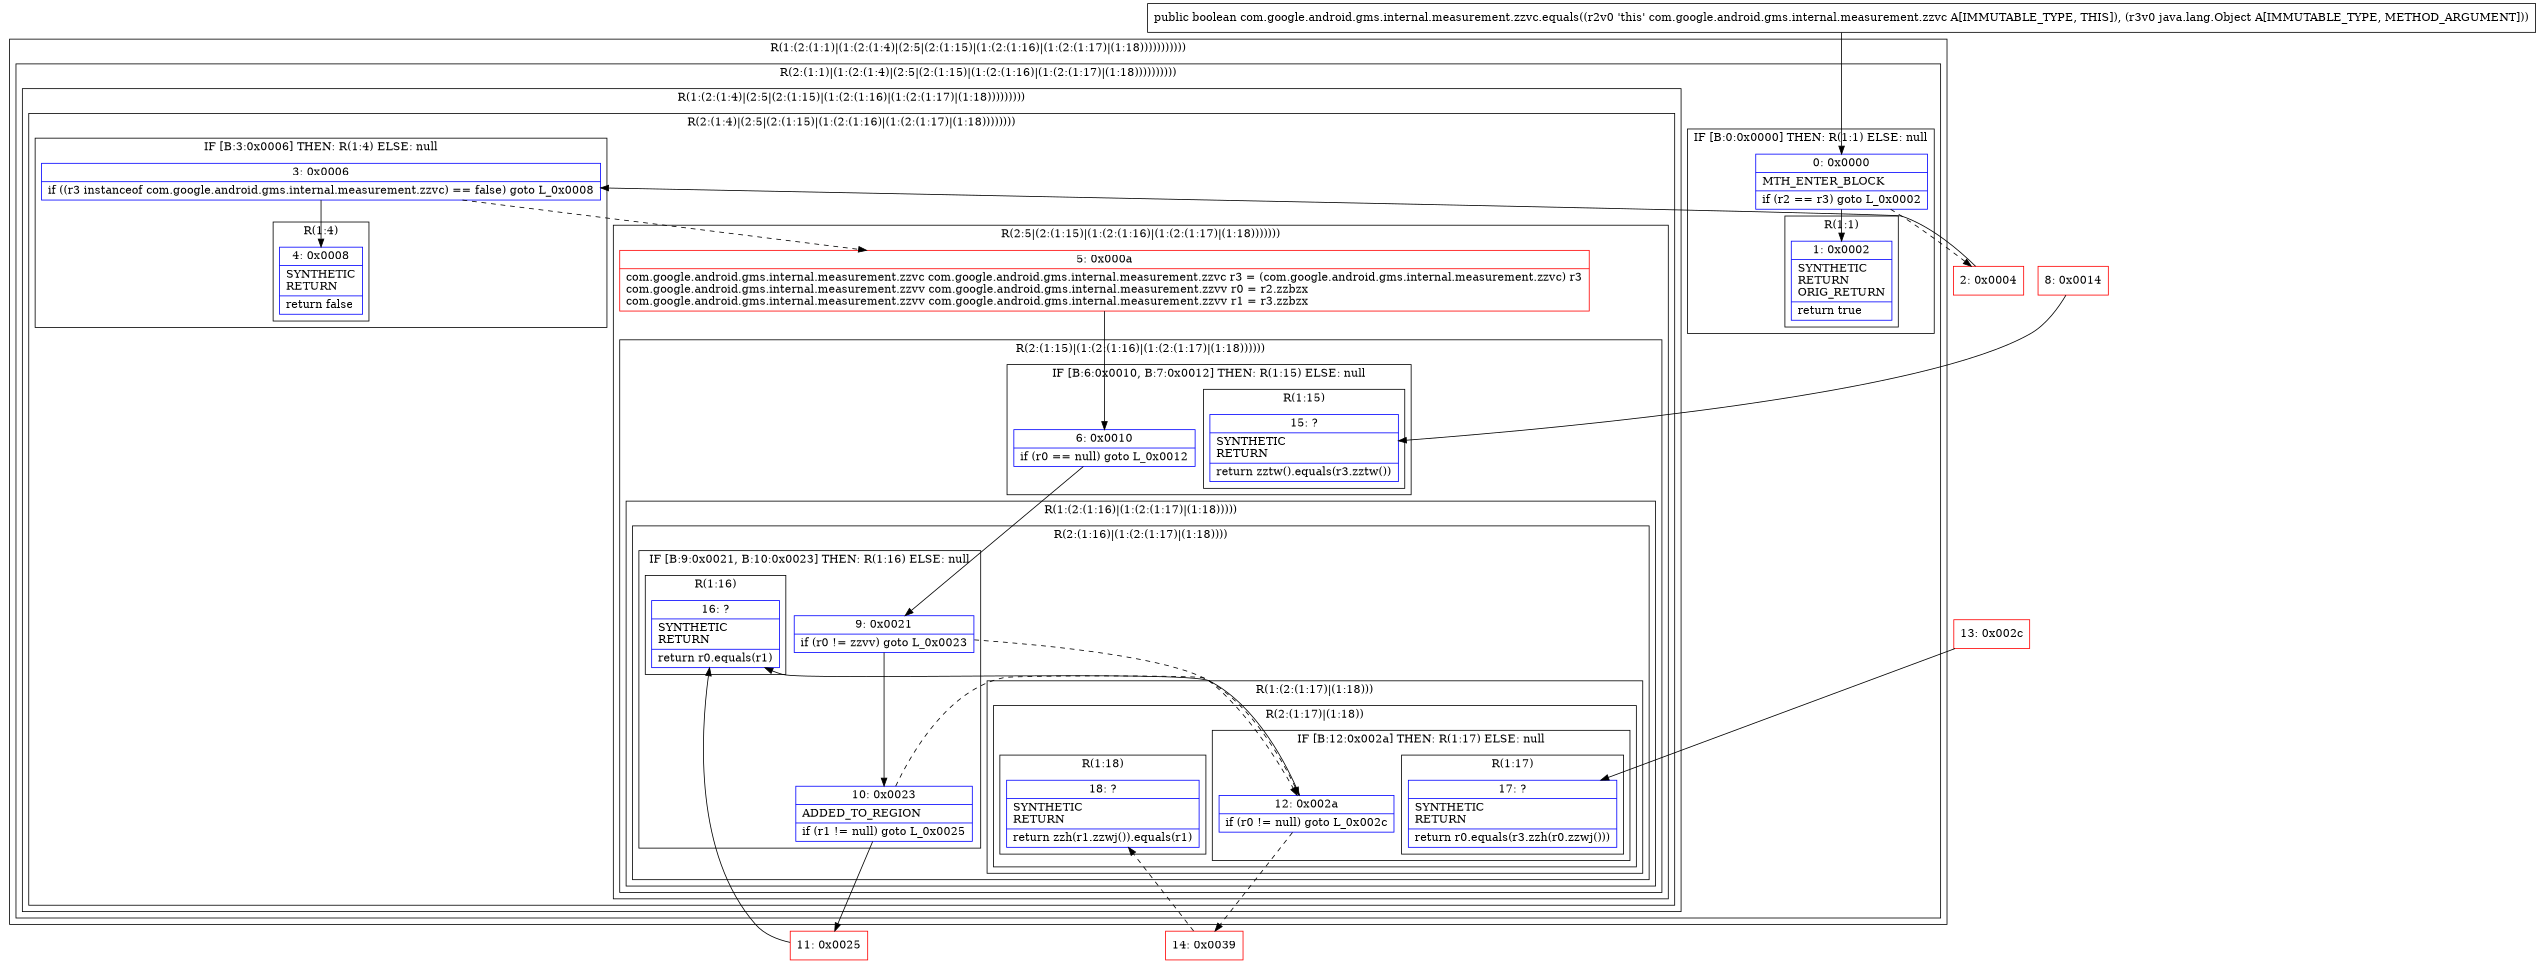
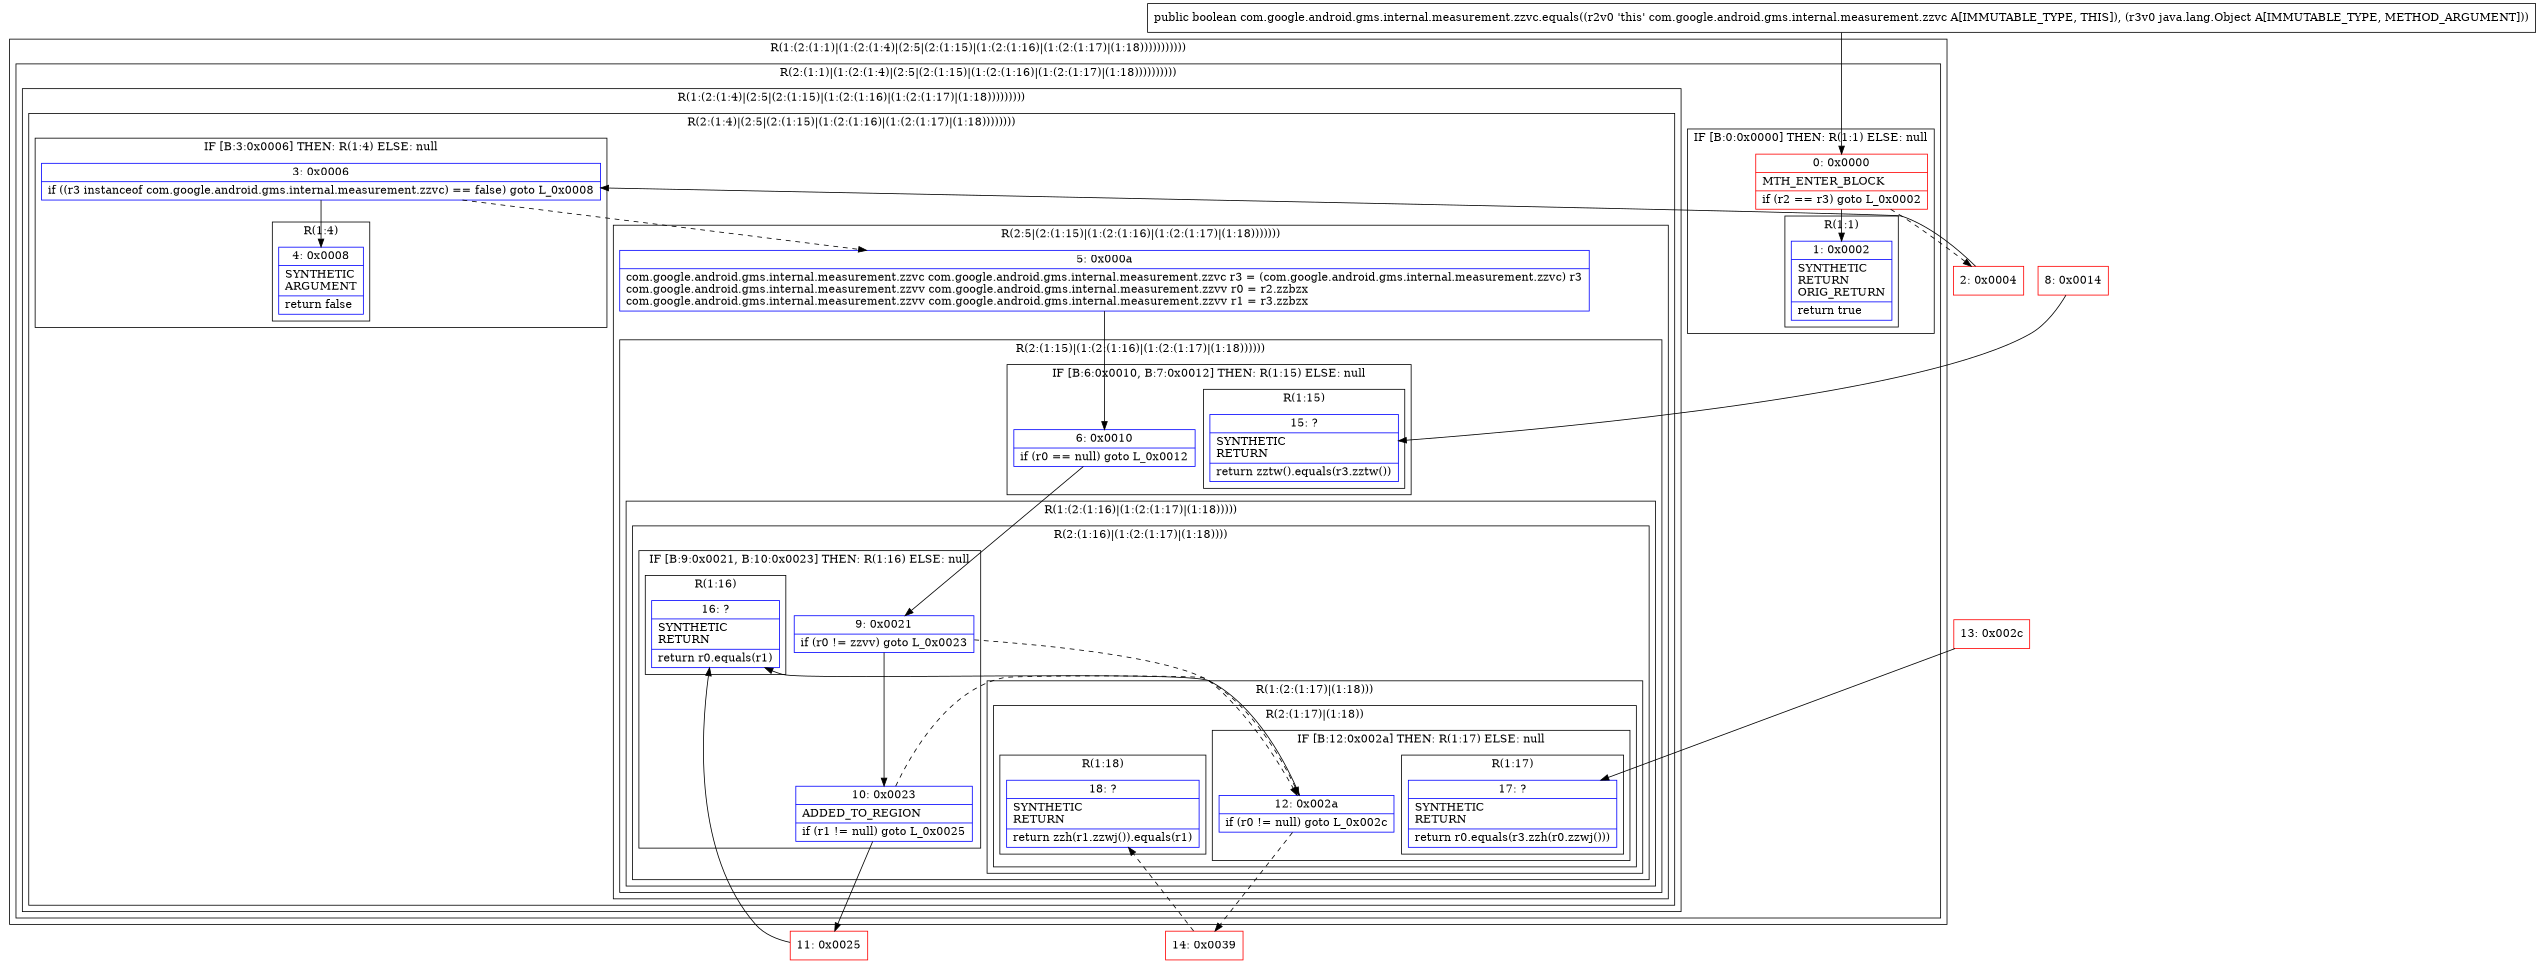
node "0: 0x0000": color blue -> red
node "5: 0x000a": color red -> blue
node "4: 0x0008": text "RETURN" -> "ARGUMENT"
